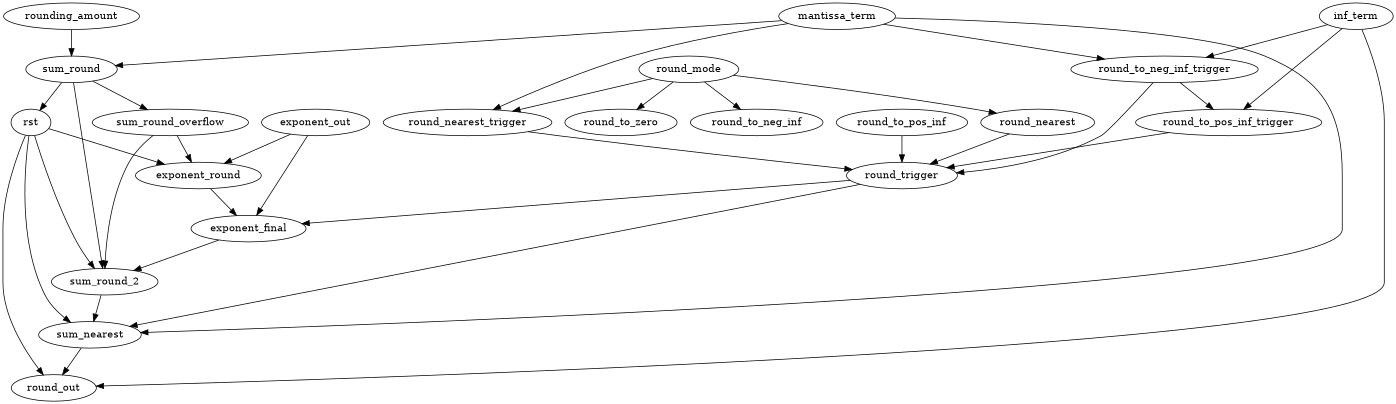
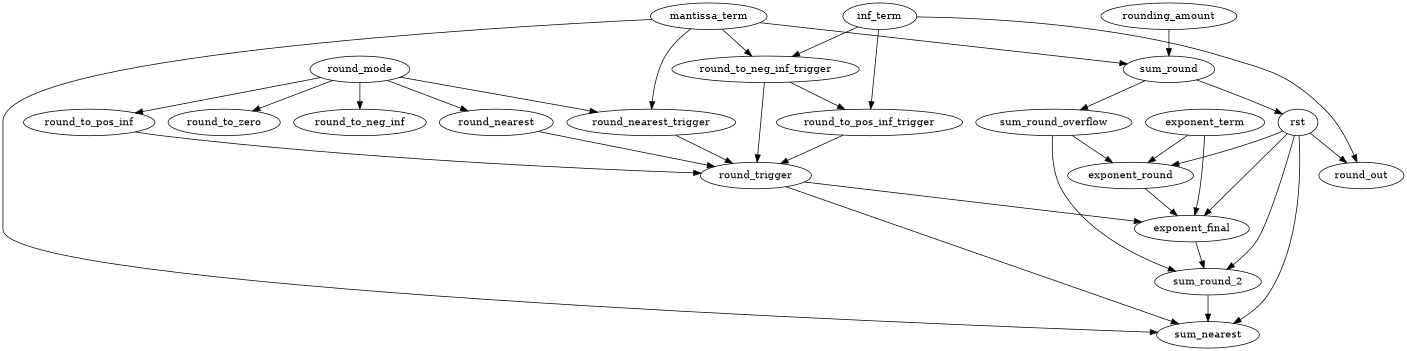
edge "round_mode" -> "round_to_pos_inf": added
node "exponent_out": label "exponent_out" -> "exponent_term"
edge "sum_round" -> "sum_round_2": removed
edge "rst" -> "exponent_final": added
edge "sum_nearest" -> "round_out": removed
